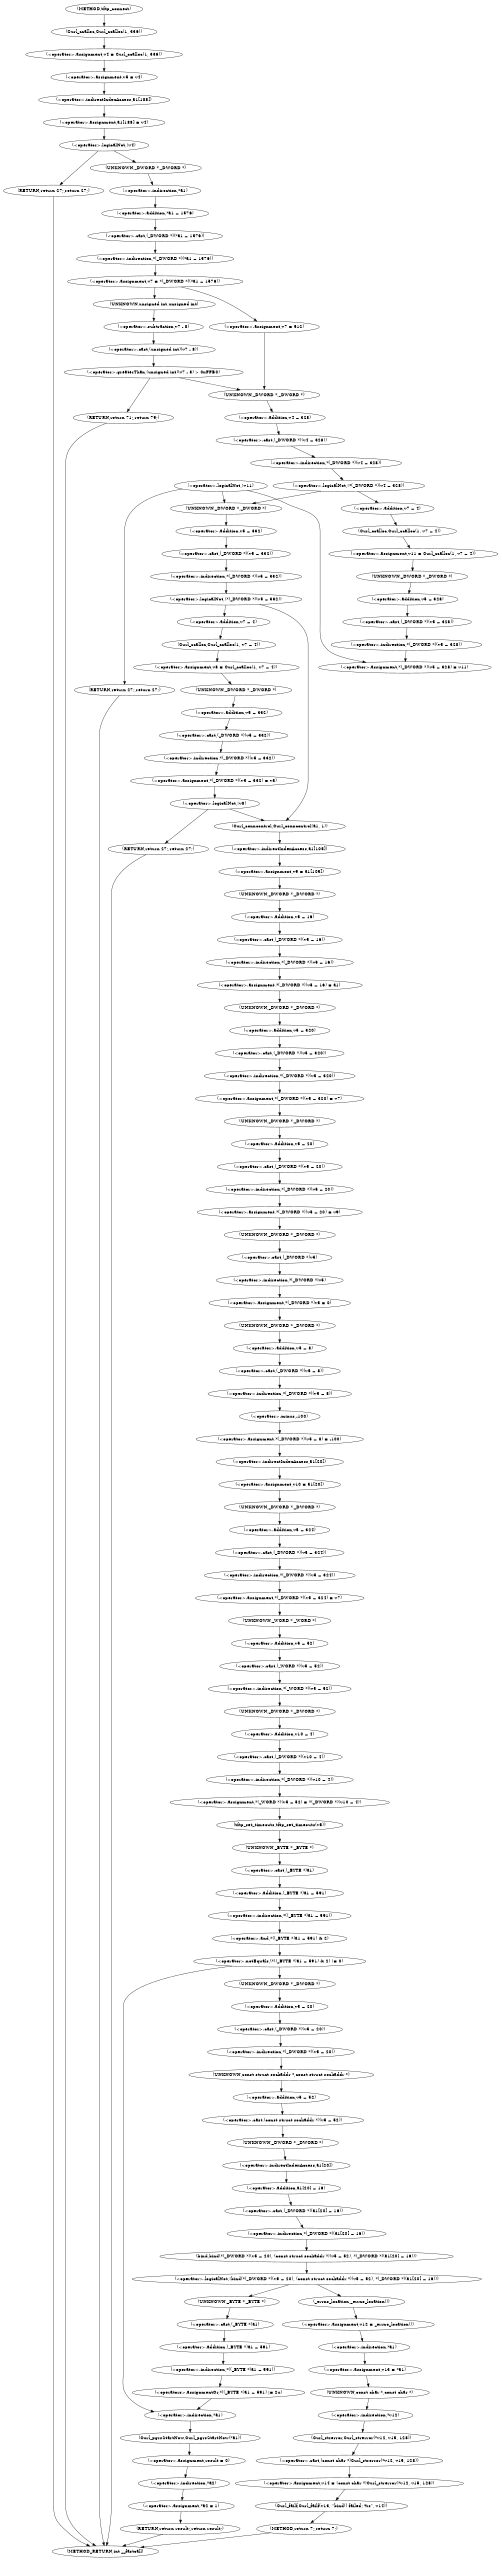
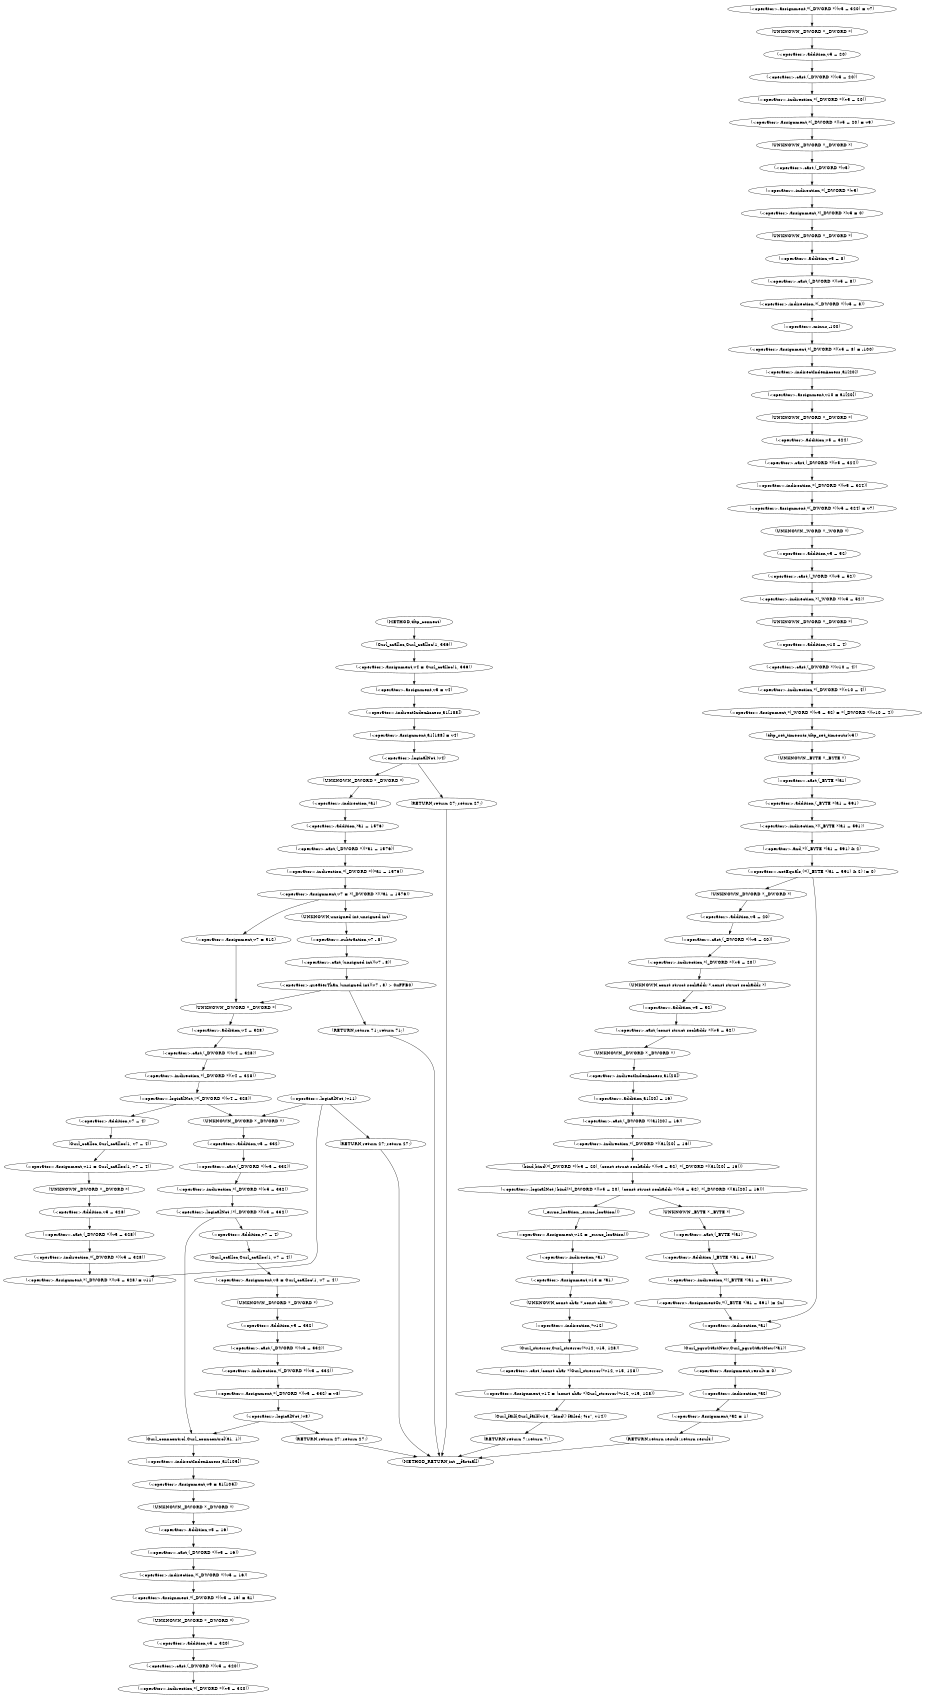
node "(RETURN,return 71;,return 79;)": label "(RETURN,return 71;,return 79;)" -> "(RETURN,return 71;,return 71;)"
edge "(<operator>.indirection,*(_DWORD *)(v5 + 320))" -> "(<operator>.assignment,*(_DWORD *)(v5 + 320) = v7)": removed
node "(METHOD,return 7;,return 7;)": label "(METHOD,return 7;,return 7;)" -> "(RETURN,return 7;,return 7;)"
